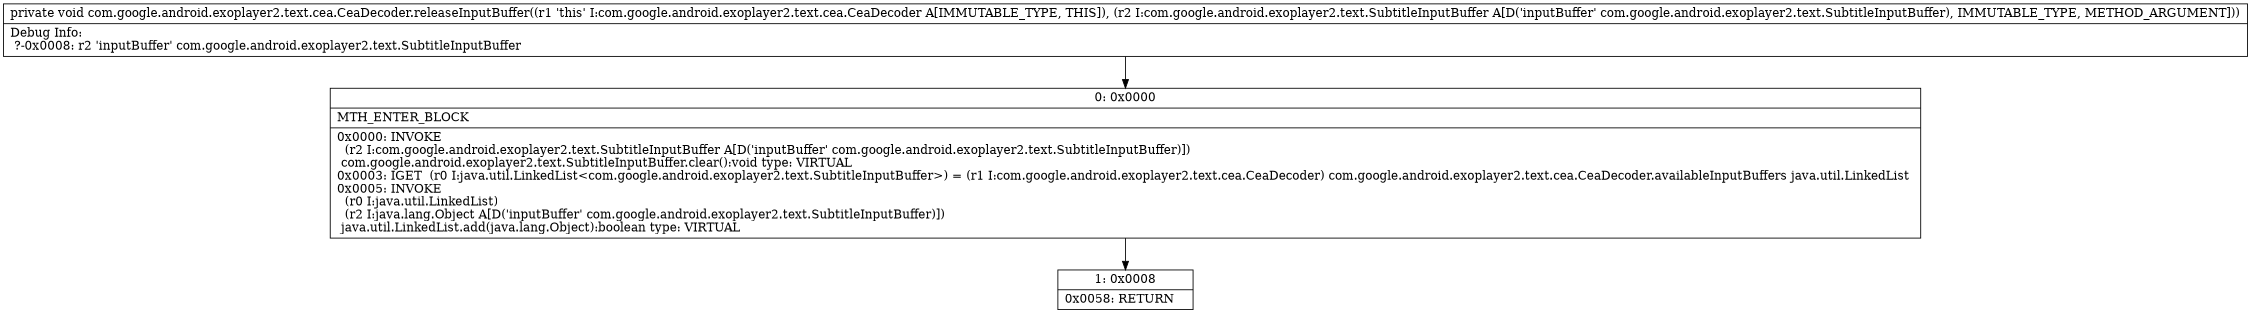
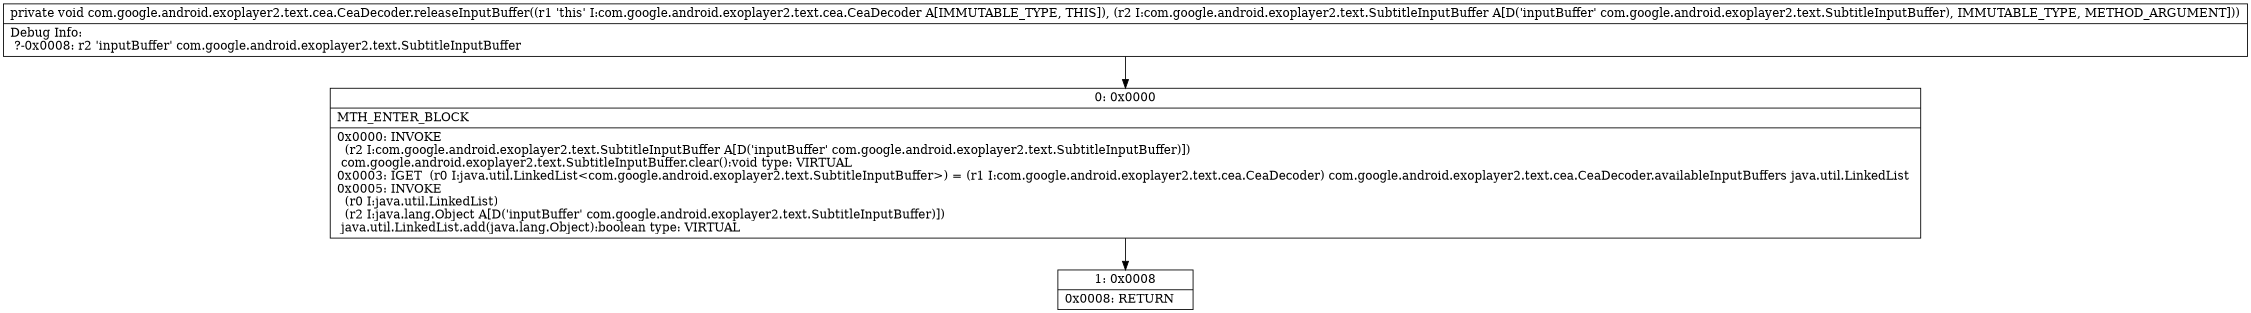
node "1: 0x0008": text "0x0058: RETURN" -> "0x0008: RETURN"
